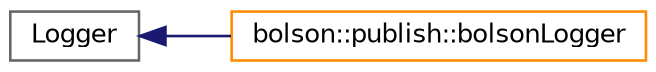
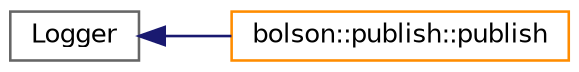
node "bolson::publish::bolsonLogger": label "bolson::publish::bolsonLogger" -> "bolson::publish::publish"
